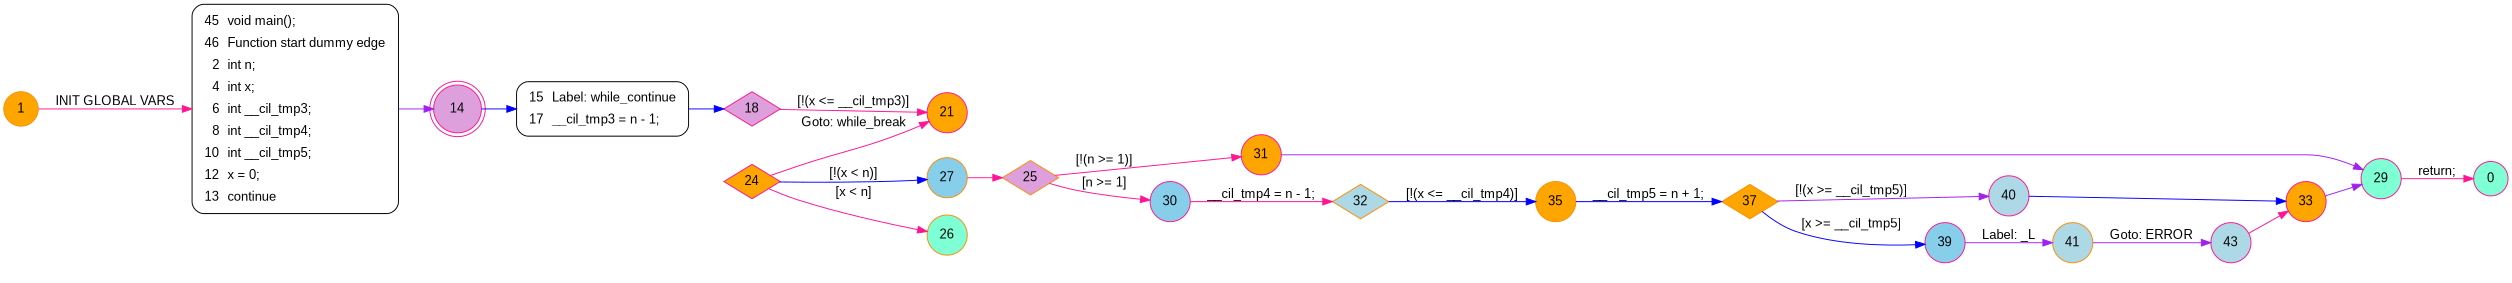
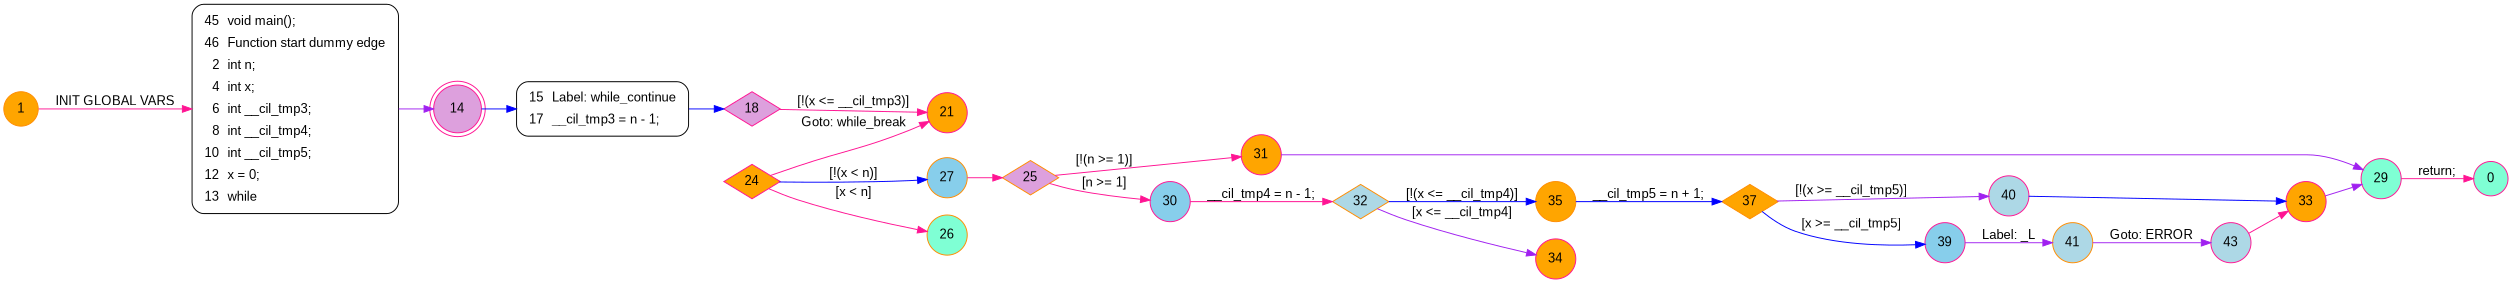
node "45": text "continue" -> "while"
node "34": added
